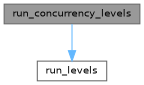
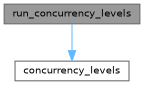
node "run_levels": label "run_levels" -> "concurrency_levels"
